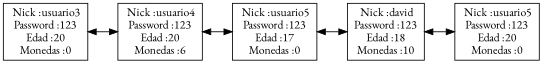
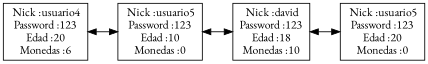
node "Nick :usuario3 Password :123 Edad :20 Monedas :0": removed
node "Nick :usuario5 Password :123 Edad :17 Monedas :0": label "Nick :usuario5 Password :123 Edad :17 Monedas :0" -> "Nick :usuario5 Password :123 Edad :10 Monedas :0"
